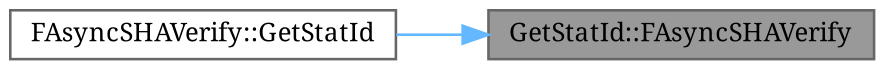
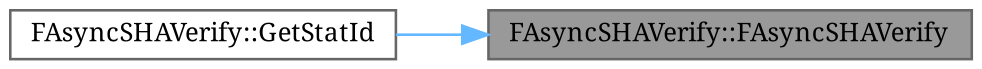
node "GetStatId::FAsyncSHAVerify": label "GetStatId::FAsyncSHAVerify" -> "FAsyncSHAVerify::FAsyncSHAVerify"
